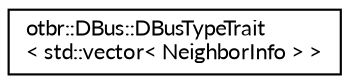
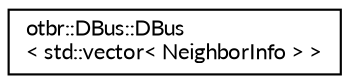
node "otbr::DBus::DBusTypeTrait < std::vector< NeighborInfo > >": label "otbr::DBus::DBusTypeTrait < std::vector< NeighborInfo > >" -> "otbr::DBus::DBus < std::vector< NeighborInfo > >"
